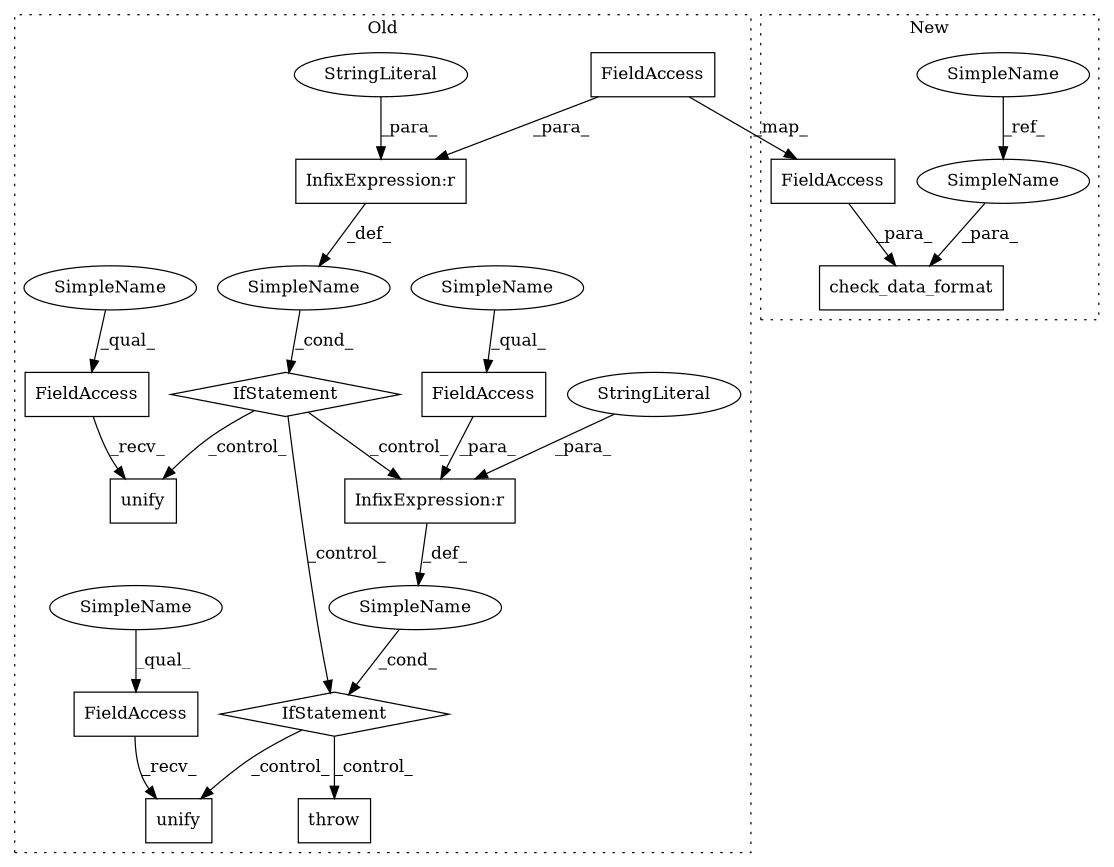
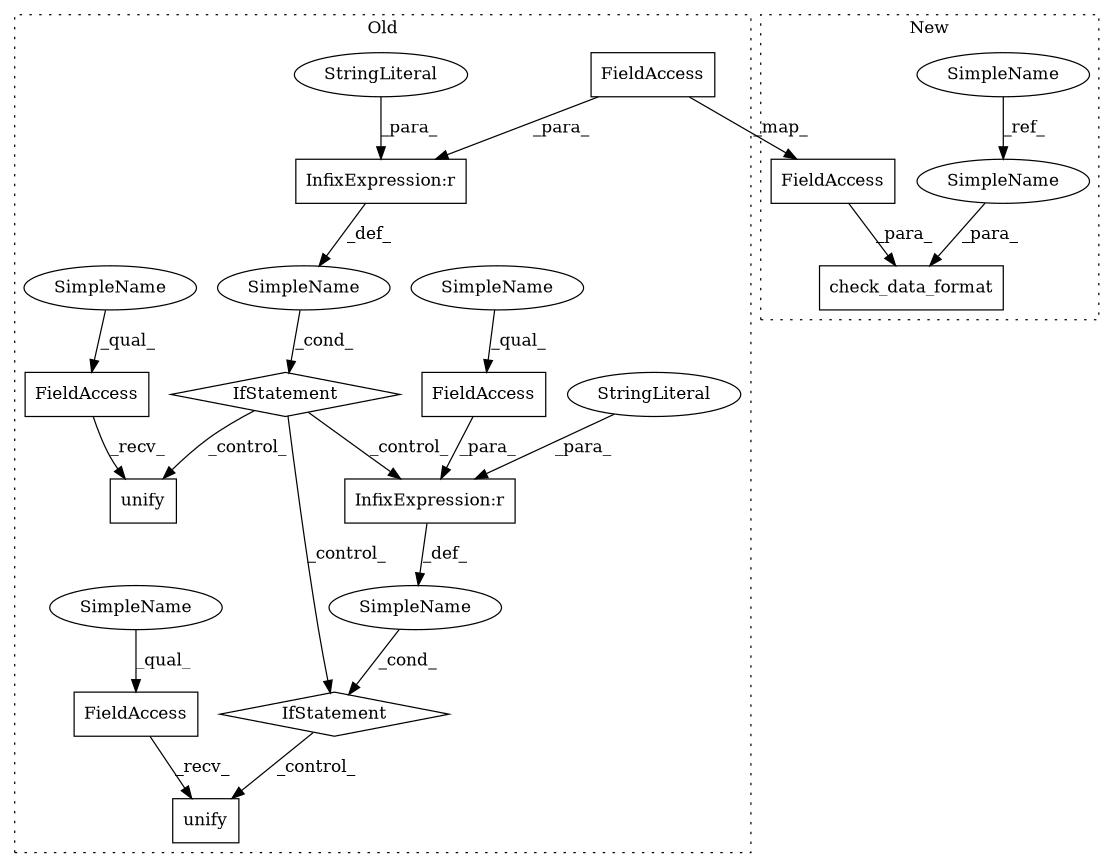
node "throw": removed
